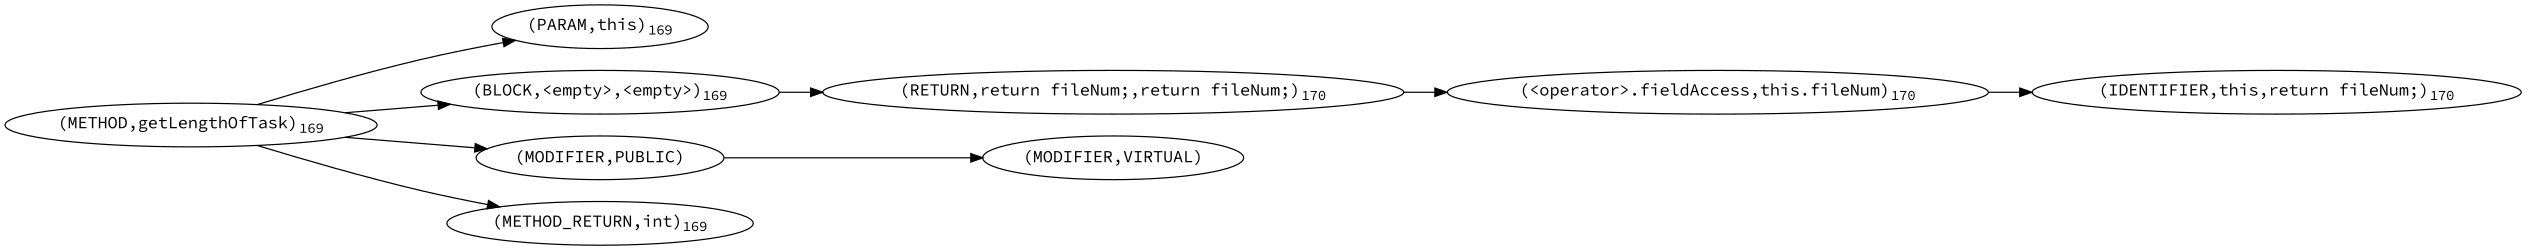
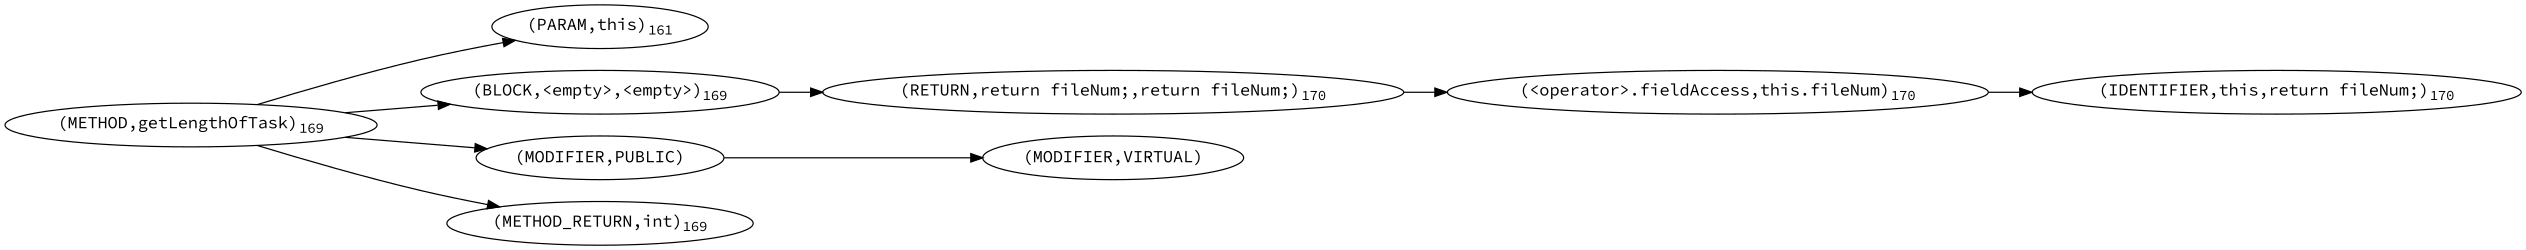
node "(PARAM,this)": text "169" -> "161"
